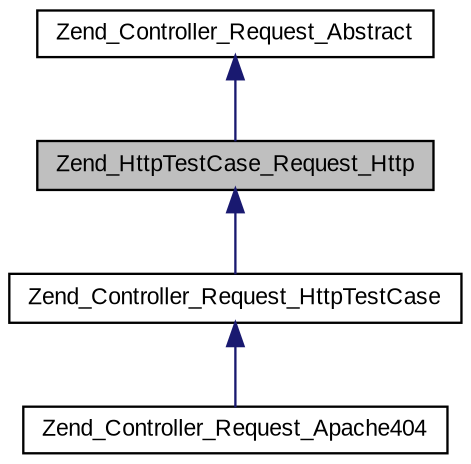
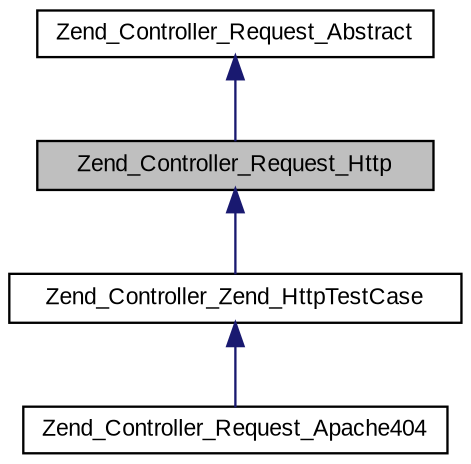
node "Zend_HttpTestCase_Request_Http": label "Zend_HttpTestCase_Request_Http" -> "Zend_Controller_Request_Http"
node "Zend_Controller_Request_HttpTestCase": label "Zend_Controller_Request_HttpTestCase" -> "Zend_Controller_Zend_HttpTestCase"
